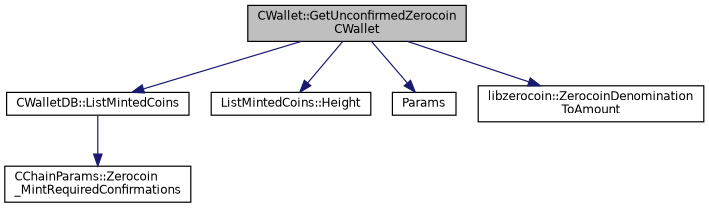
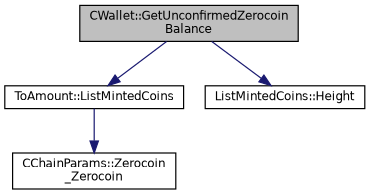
node "CWallet::GetUnconfirmedZerocoin CWallet": label "CWallet::GetUnconfirmedZerocoin CWallet" -> "CWallet::GetUnconfirmedZerocoin Balance"
node "CWalletDB::ListMintedCoins": label "CWalletDB::ListMintedCoins" -> "ToAmount::ListMintedCoins"
node "Params": removed
node "libzerocoin::ZerocoinDenomination ToAmount": removed
node "CChainParams::Zerocoin _MintRequiredConfirmations": label "CChainParams::Zerocoin _MintRequiredConfirmations" -> "CChainParams::Zerocoin _Zerocoin"
